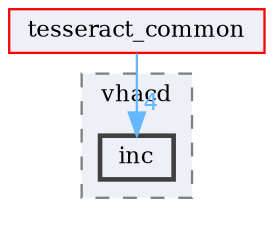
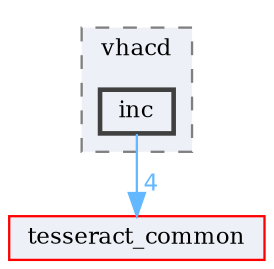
edge "tesseract_common" -> "inc": reversed
